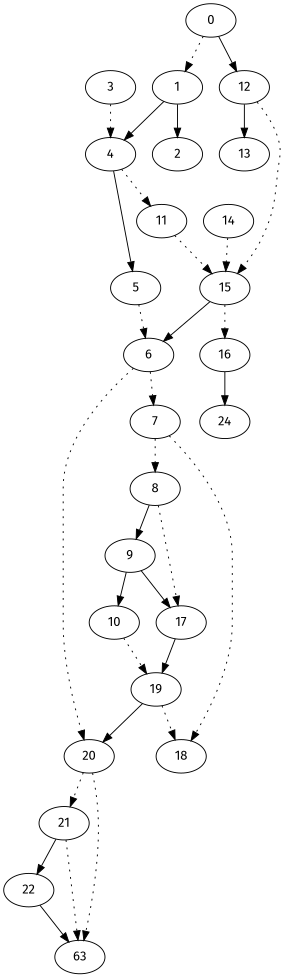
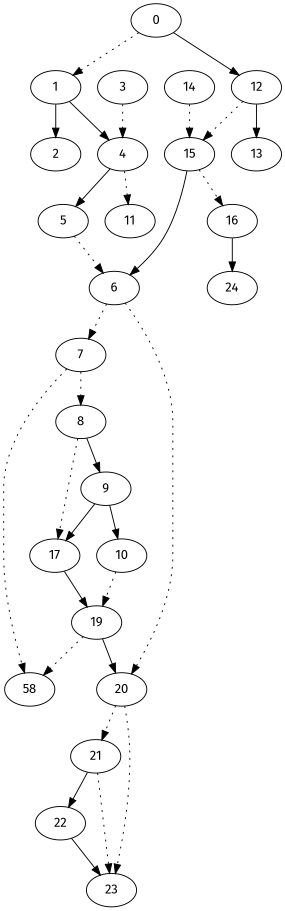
edge "11" -> "15": removed
node "18": label "18" -> "58"
node "63": label "63" -> "23"
